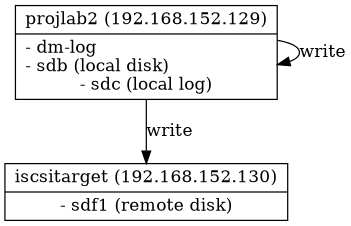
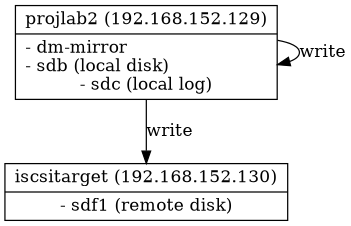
node "projlab2 (192.168.152.129)": text "- dm-log" -> "- dm-mirror"
